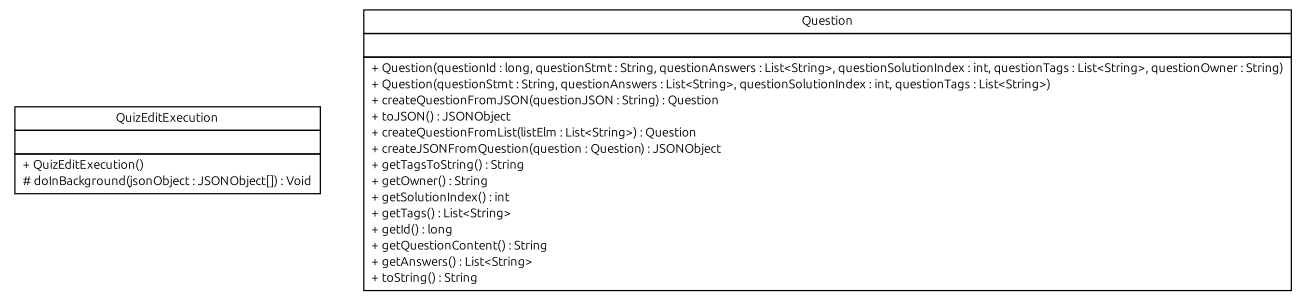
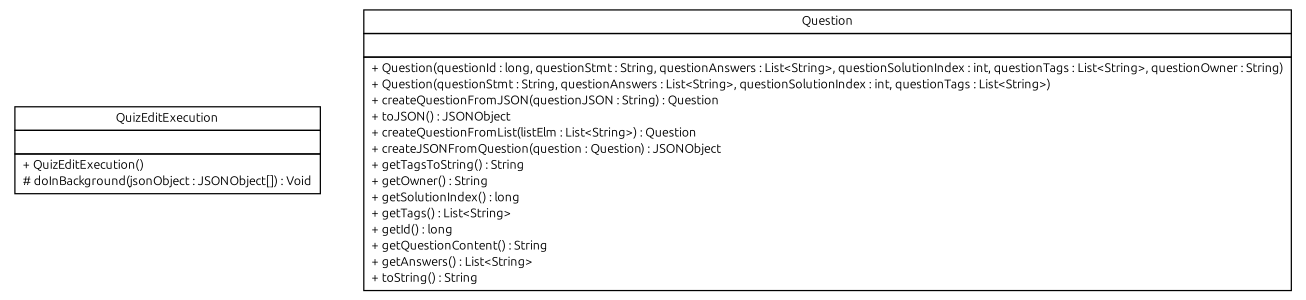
node "Question": text "+ getSolutionIndex() : int" -> "+ getSolutionIndex() : long"
